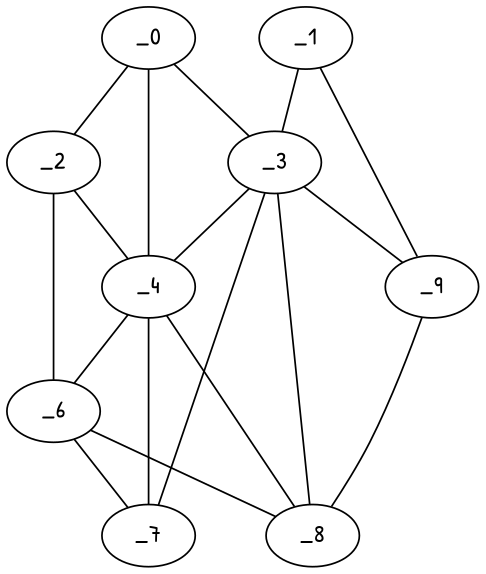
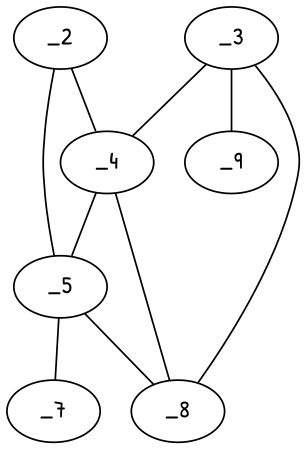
node "_0": removed
node "_1": removed
edge "_3" -- "_7": removed
node "_6": label "_6" -> "_5"
edge "_4" -- "_7": removed
edge "_9" -- "_8": removed
